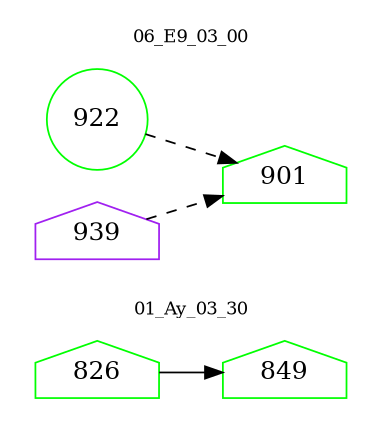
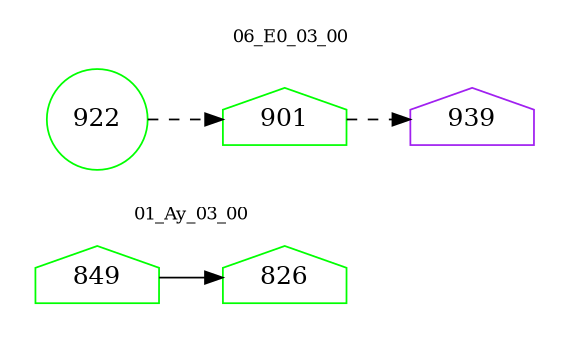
cluster "06_E9_03_00": label "06_E9_03_00" -> "06_E0_03_00"
edge "939" -> "901": reversed
cluster "01_Ay_03_30": label "01_Ay_03_30" -> "01_Ay_03_00"
edge "826" -> "849": reversed
